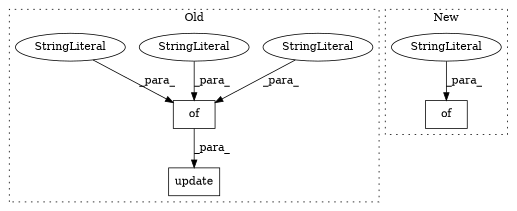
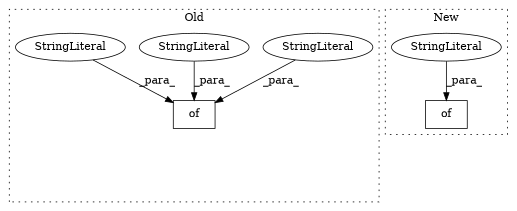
node "update": removed
